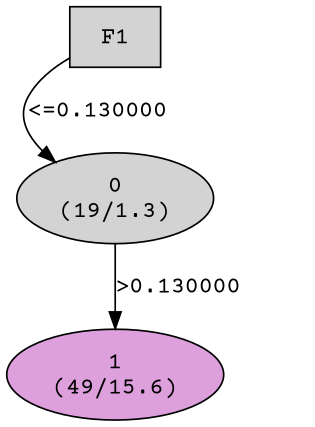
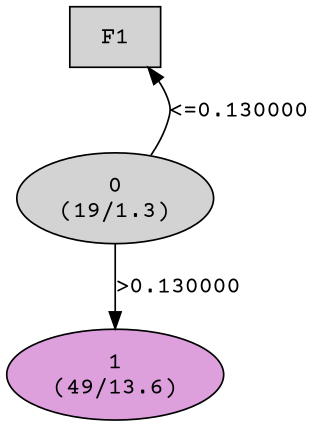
edge "F1" -> "0 (19/1.3)": reversed
node "1 (49/15.6)": label "1 (49/15.6)" -> "1 (49/13.6)"
